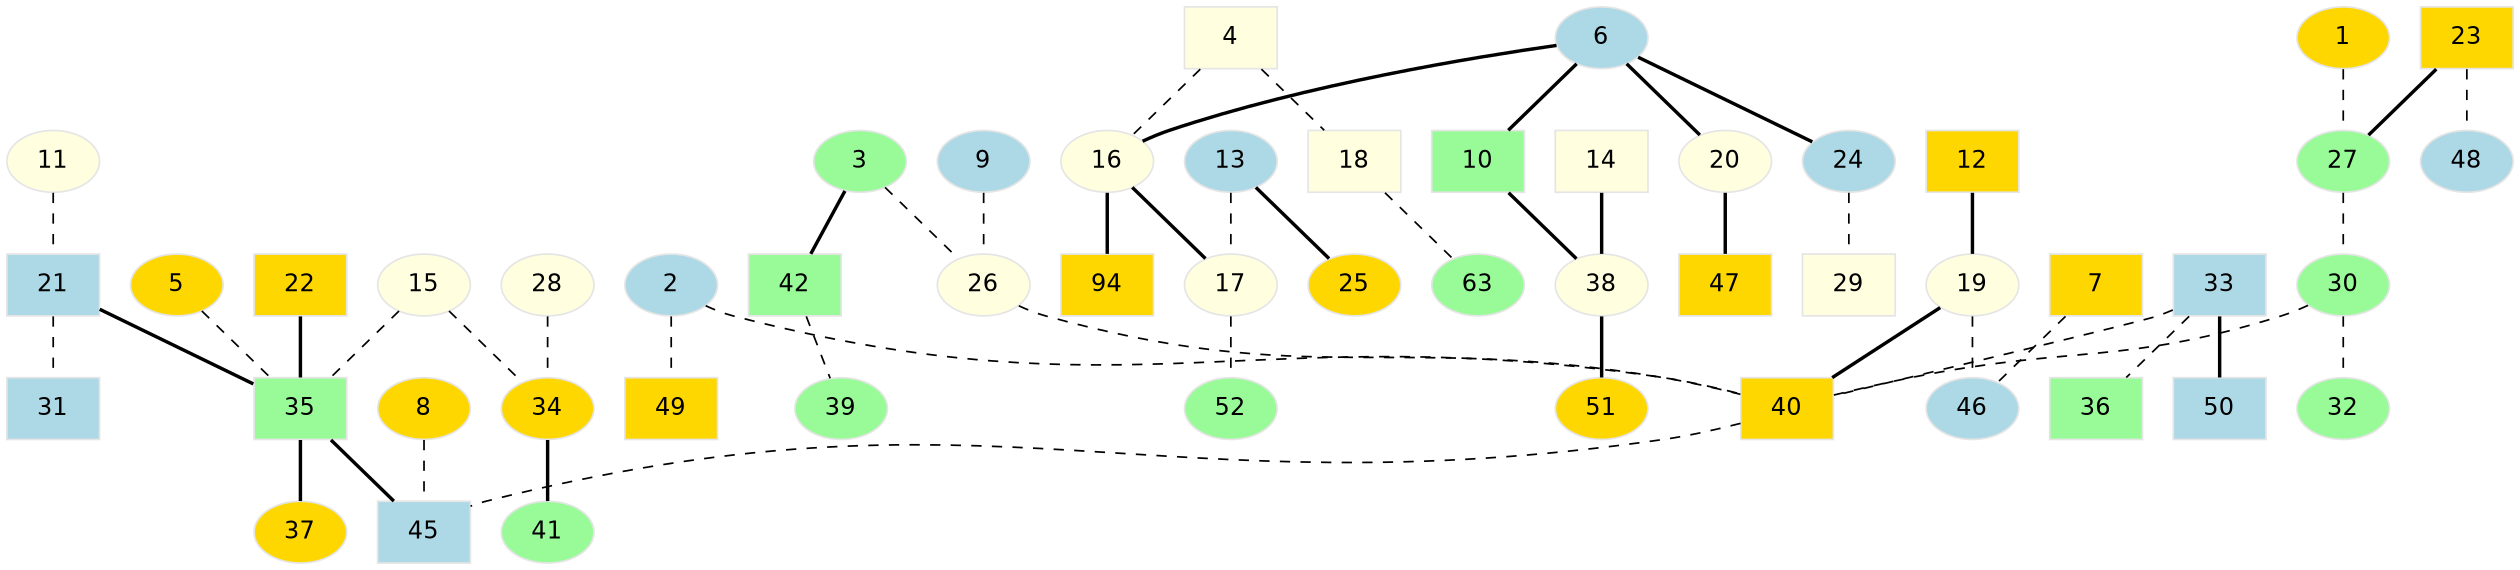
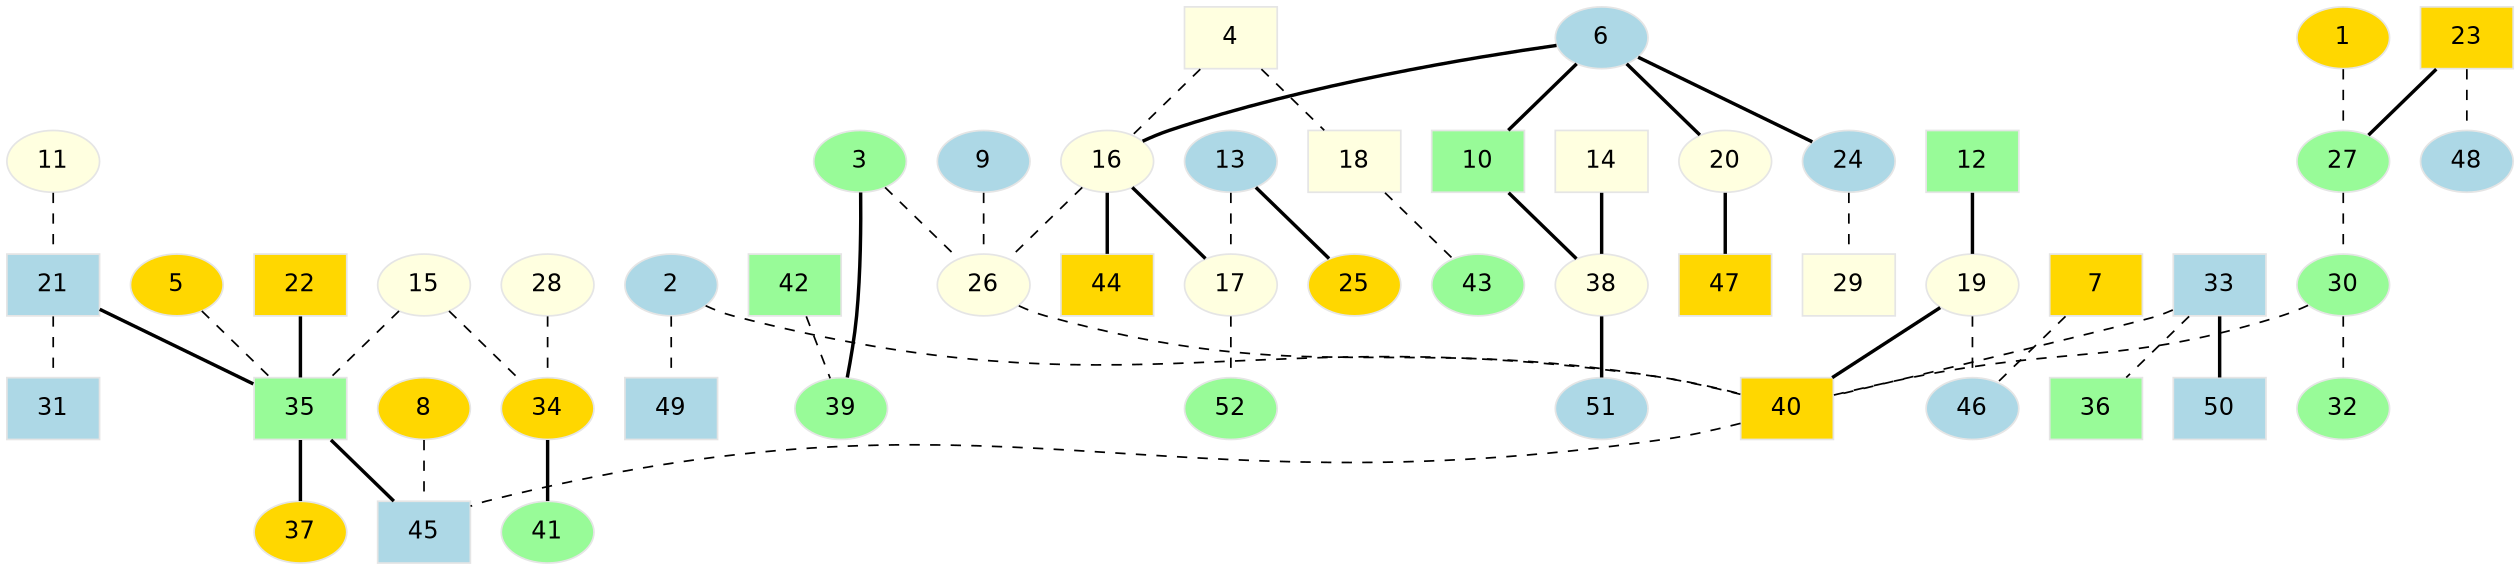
node "12": fillcolor gold -> palegreen
edge "3" -- "42": now "3" -- "39"
edge "16" -- "26": added
node "94": label "94" -> "44"
node "63": label "63" -> "43"
node "49": fillcolor gold -> lightblue
node "51": fillcolor gold -> lightblue
